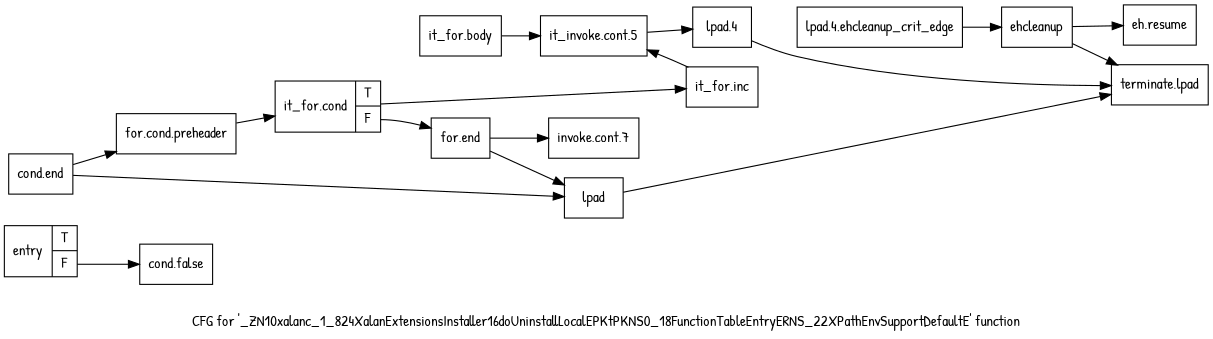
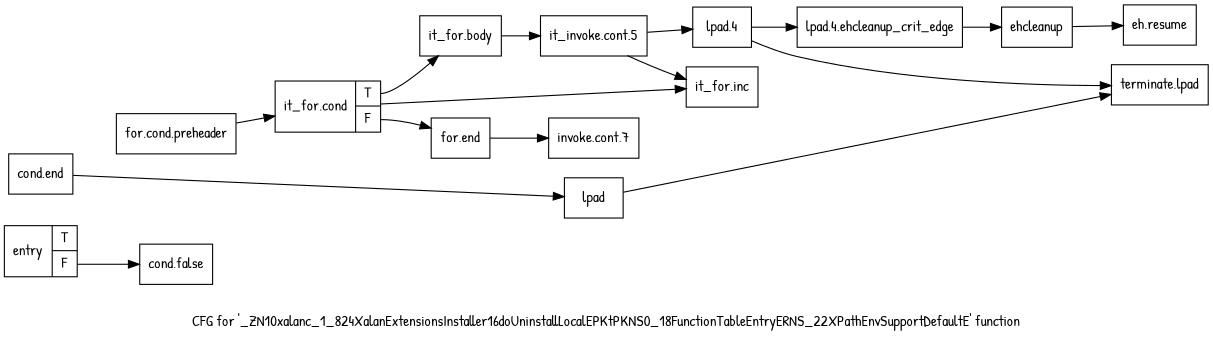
edge "lpad.4" -> "lpad.4.ehcleanup_crit_edge": added
edge "ehcleanup" -> "terminate.lpad": removed
edge "it_for.inc" -> "it_invoke.cont.5": reversed
edge "it_for.cond" -> "it_for.body": added
edge "cond.end" -> "for.cond.preheader": removed
edge "for.end" -> "lpad": removed
